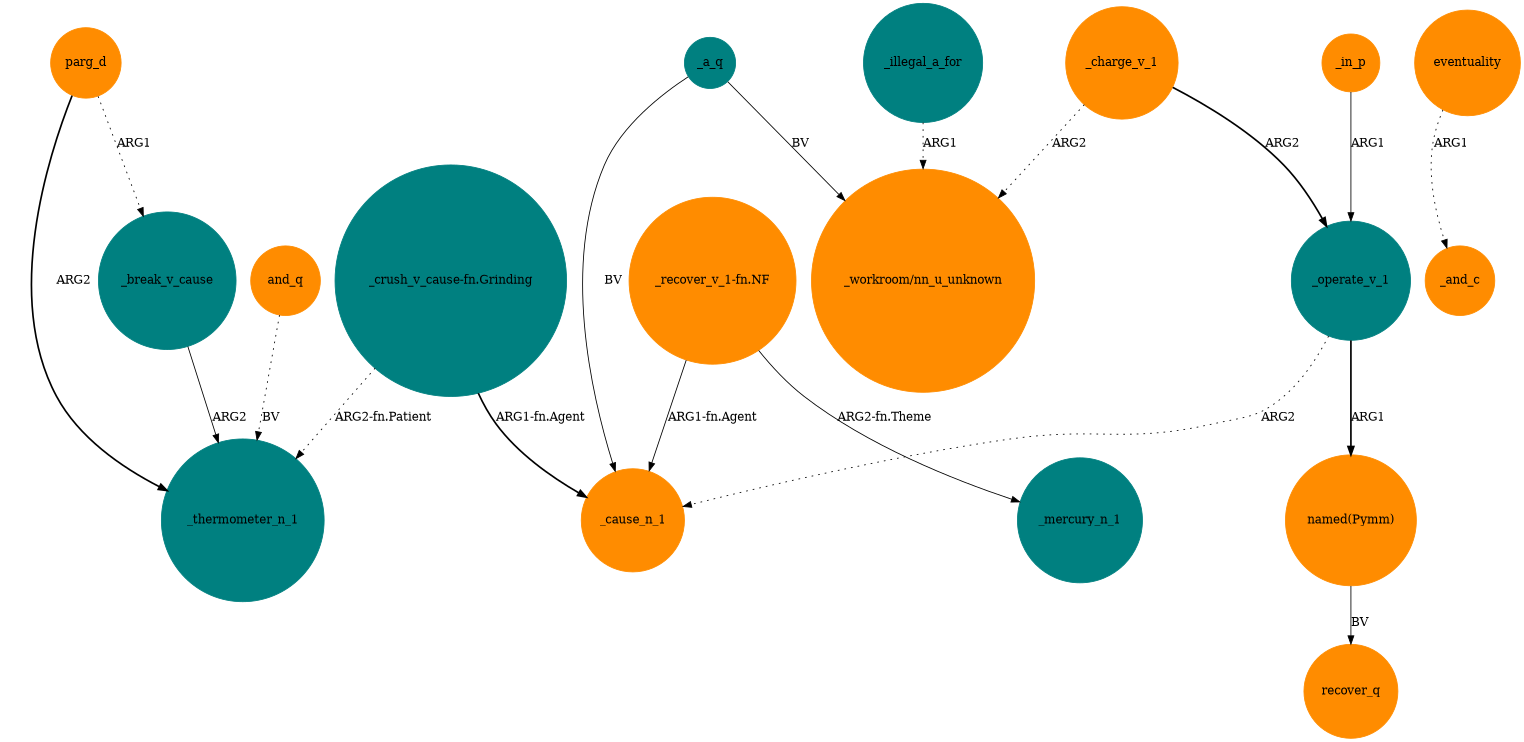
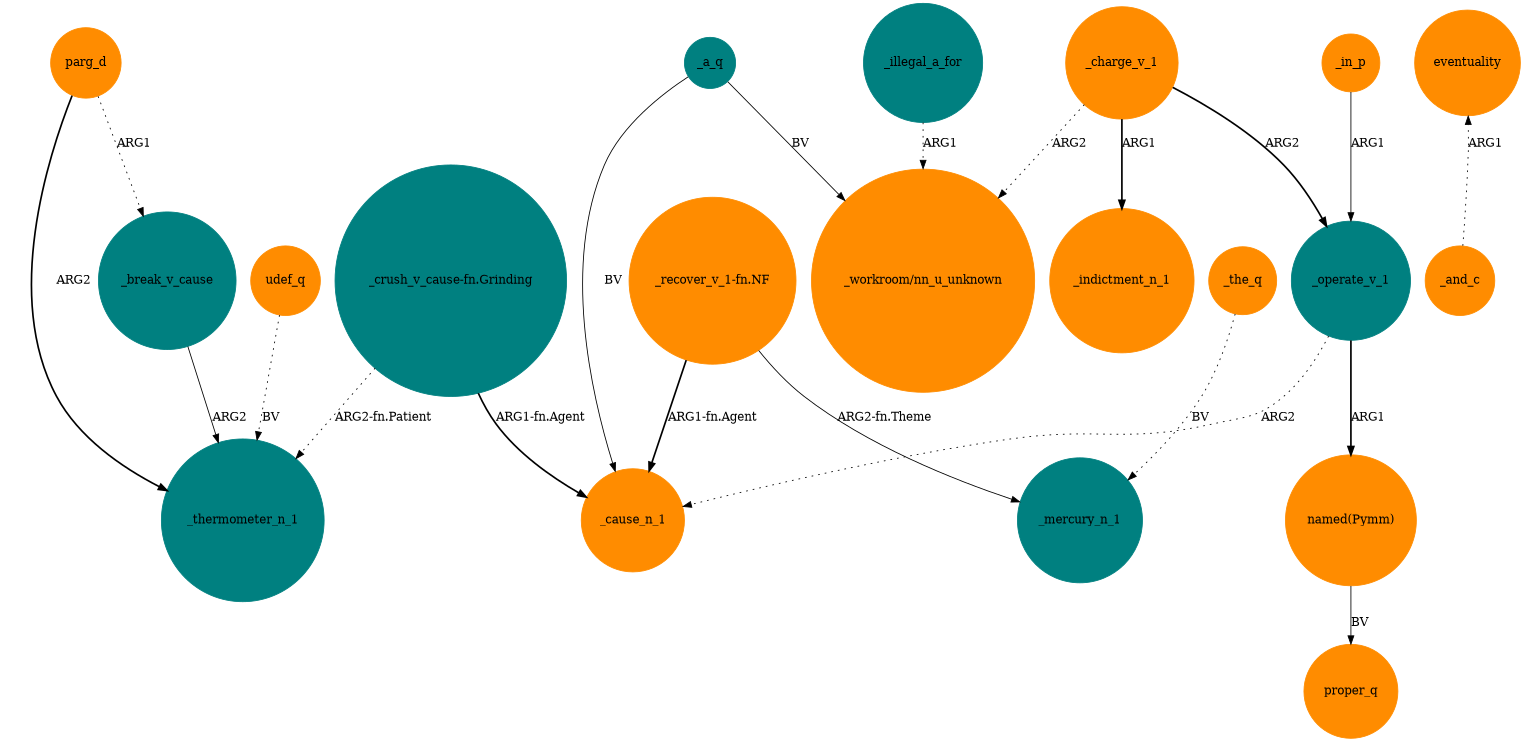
edge "eventuality" -> "_and_c": reversed
node "and_q": label "and_q" -> "udef_q"
node "_indictment_n_1": added
node "_the_q": added
edge "_recover_v_1-fn.NF" -> "_cause_n_1": style solid -> bold
node "recover_q": label "recover_q" -> "proper_q"
